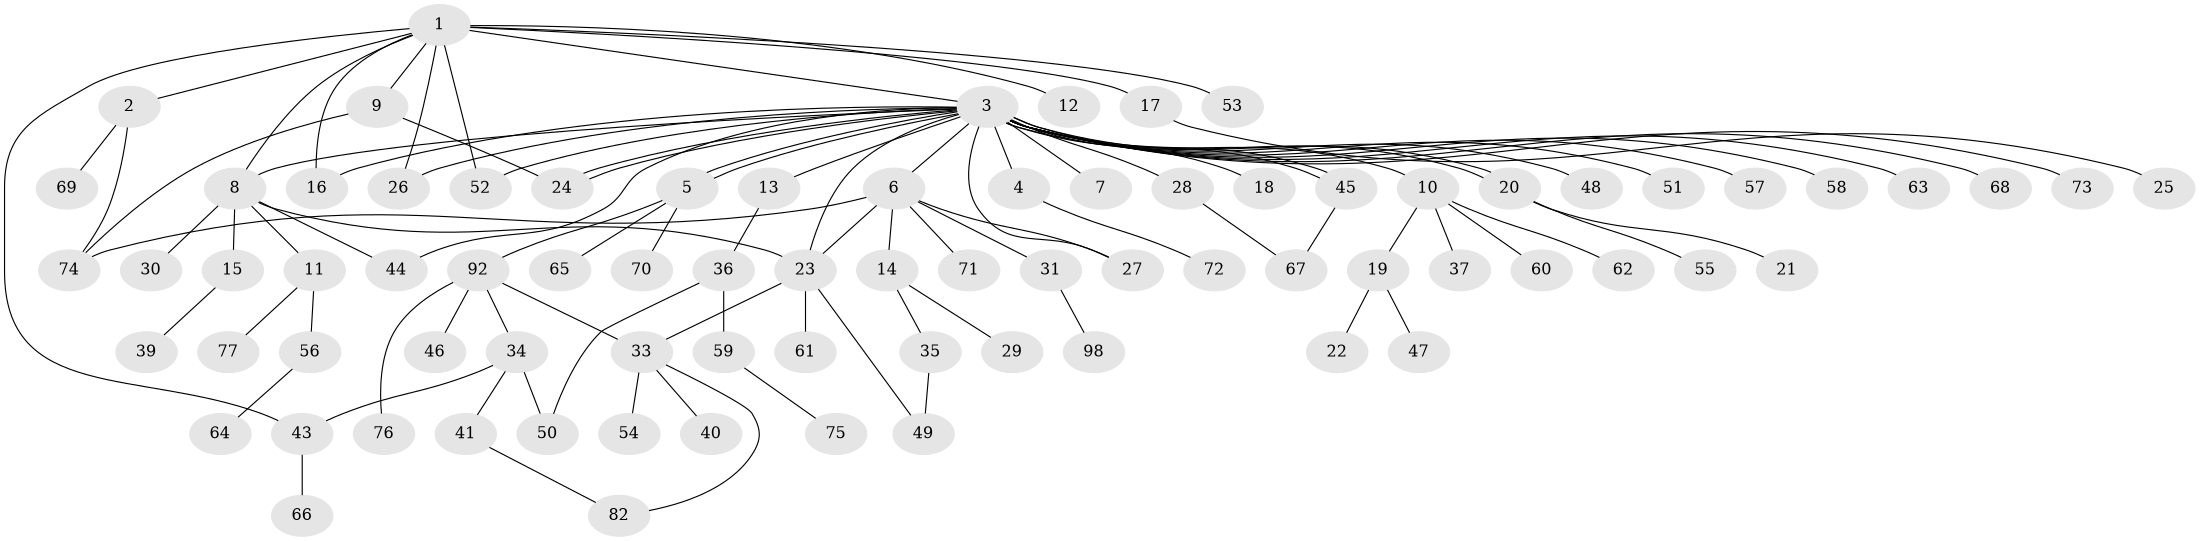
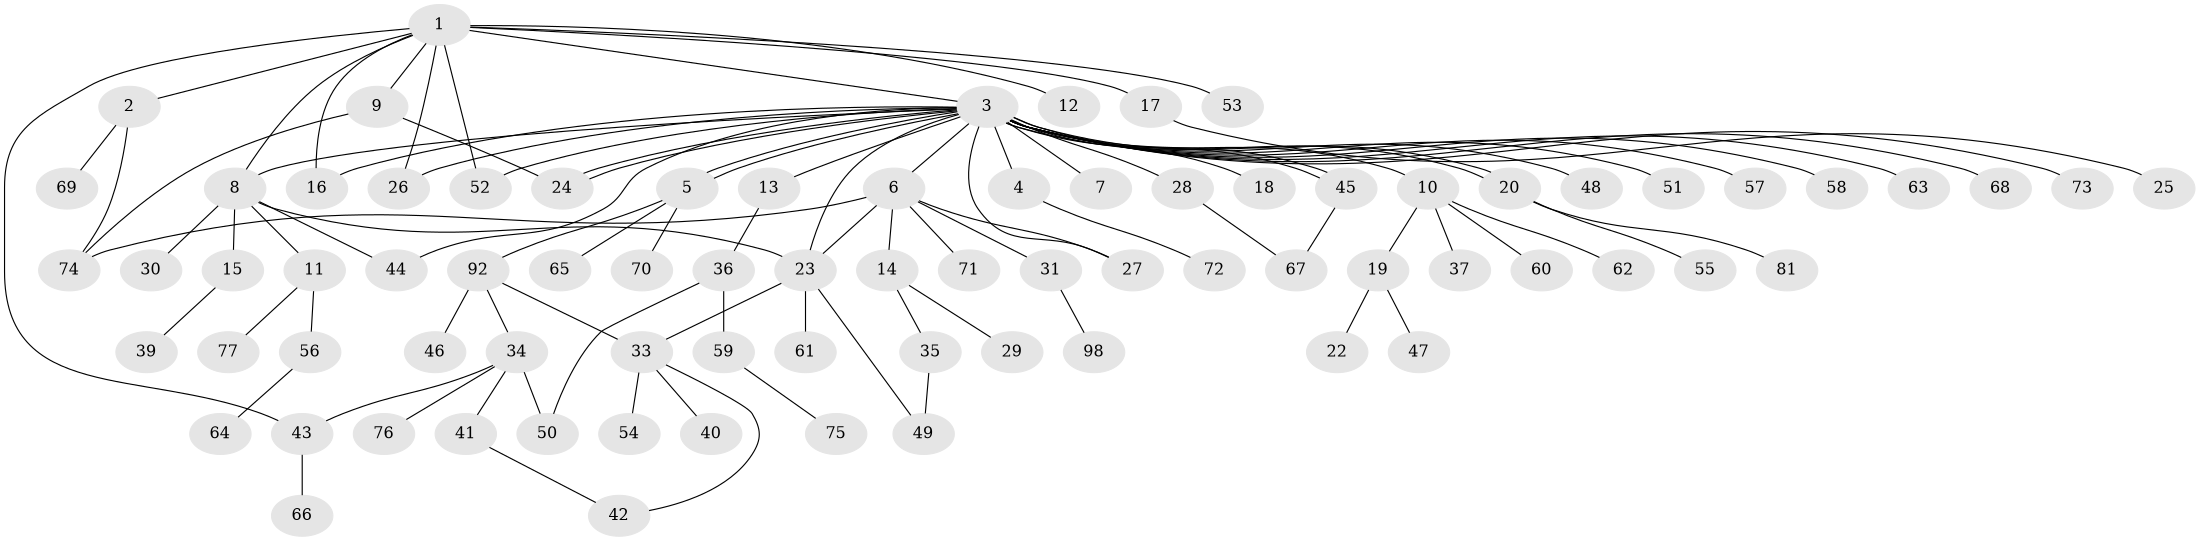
node "21": label "21" -> "81"
edge "92" -- "76": now "34" -- "76"
node "82": label "82" -> "42"
